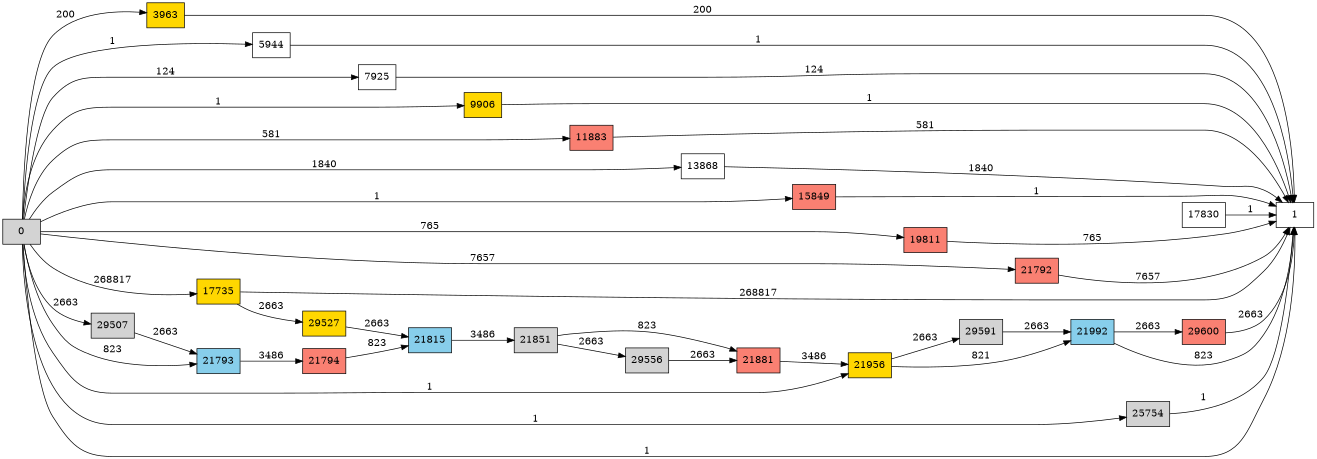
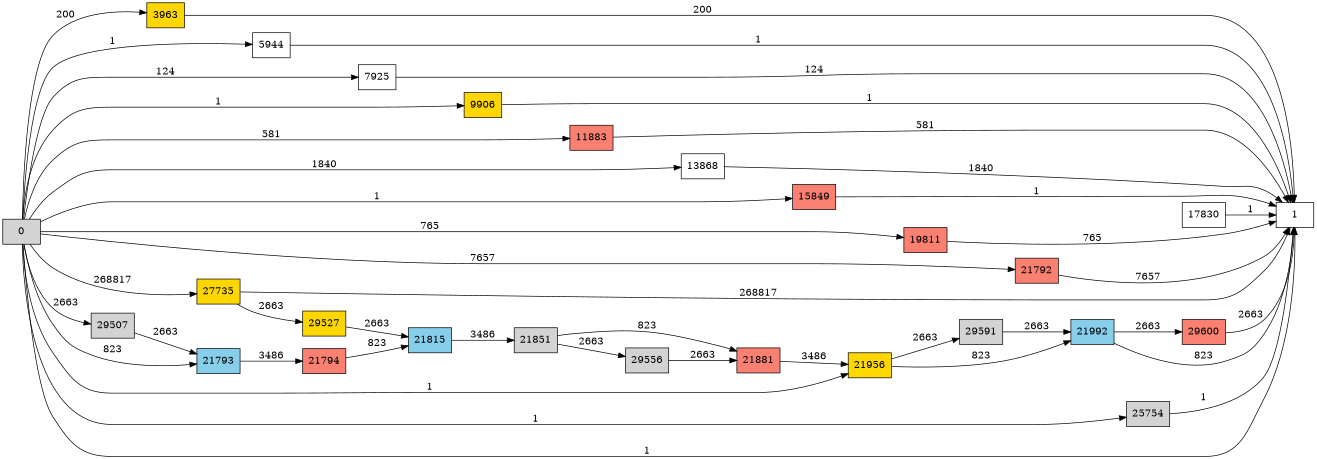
node "17735": label "17735" -> "27735"
edge "21956" -> "21992": label "821" -> "823"
